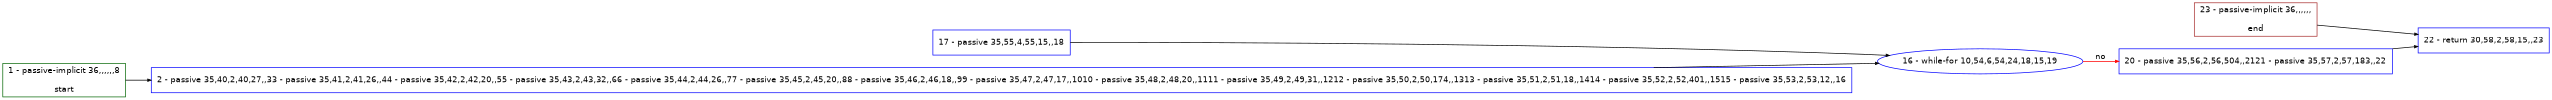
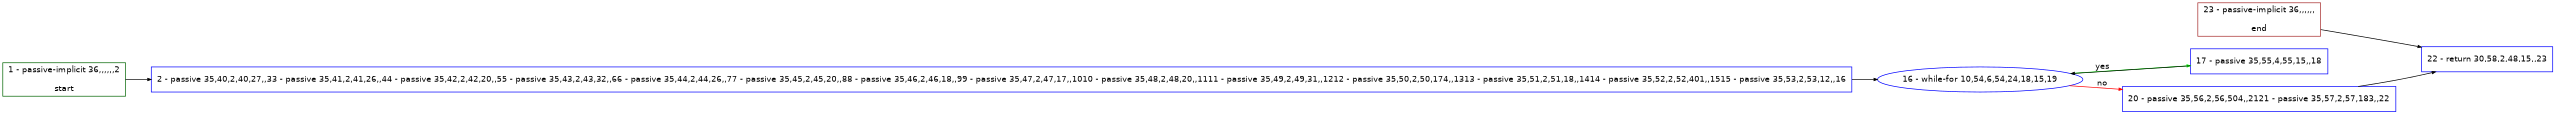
node "22 - return 30,58,2,58,15,,23": label "22 - return 30,58,2,58,15,,23" -> "22 - return 30,58,2,48,15,,23"
edge "16 - while-for 10,54,6,54,24,18,15,19" -> "17 - passive 35,55,4,55,15,,18": added, label "yes"
node "1 - passive-implicit 36,,,,,,8 start": label "1 - passive-implicit 36,,,,,,8 start" -> "1 - passive-implicit 36,,,,,,2 start"
